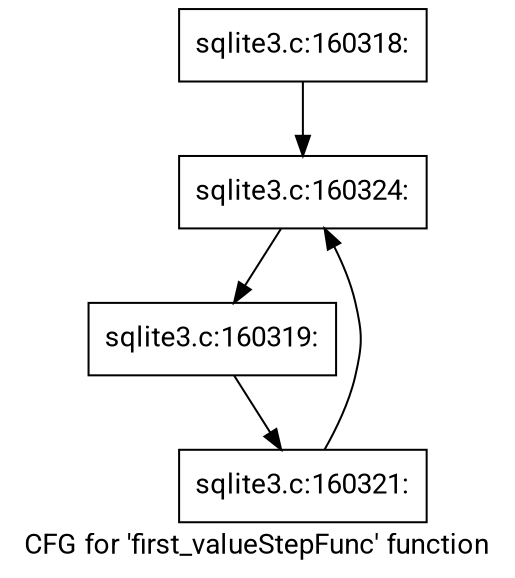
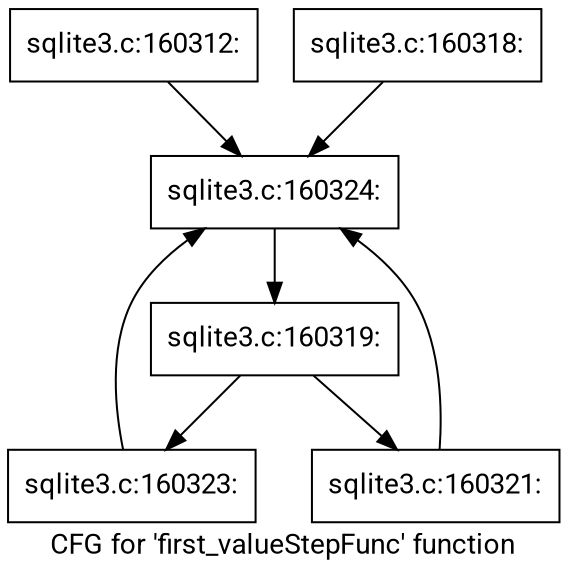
node "sqlite3.c:160312:": added
node "sqlite3.c:160323:": added
